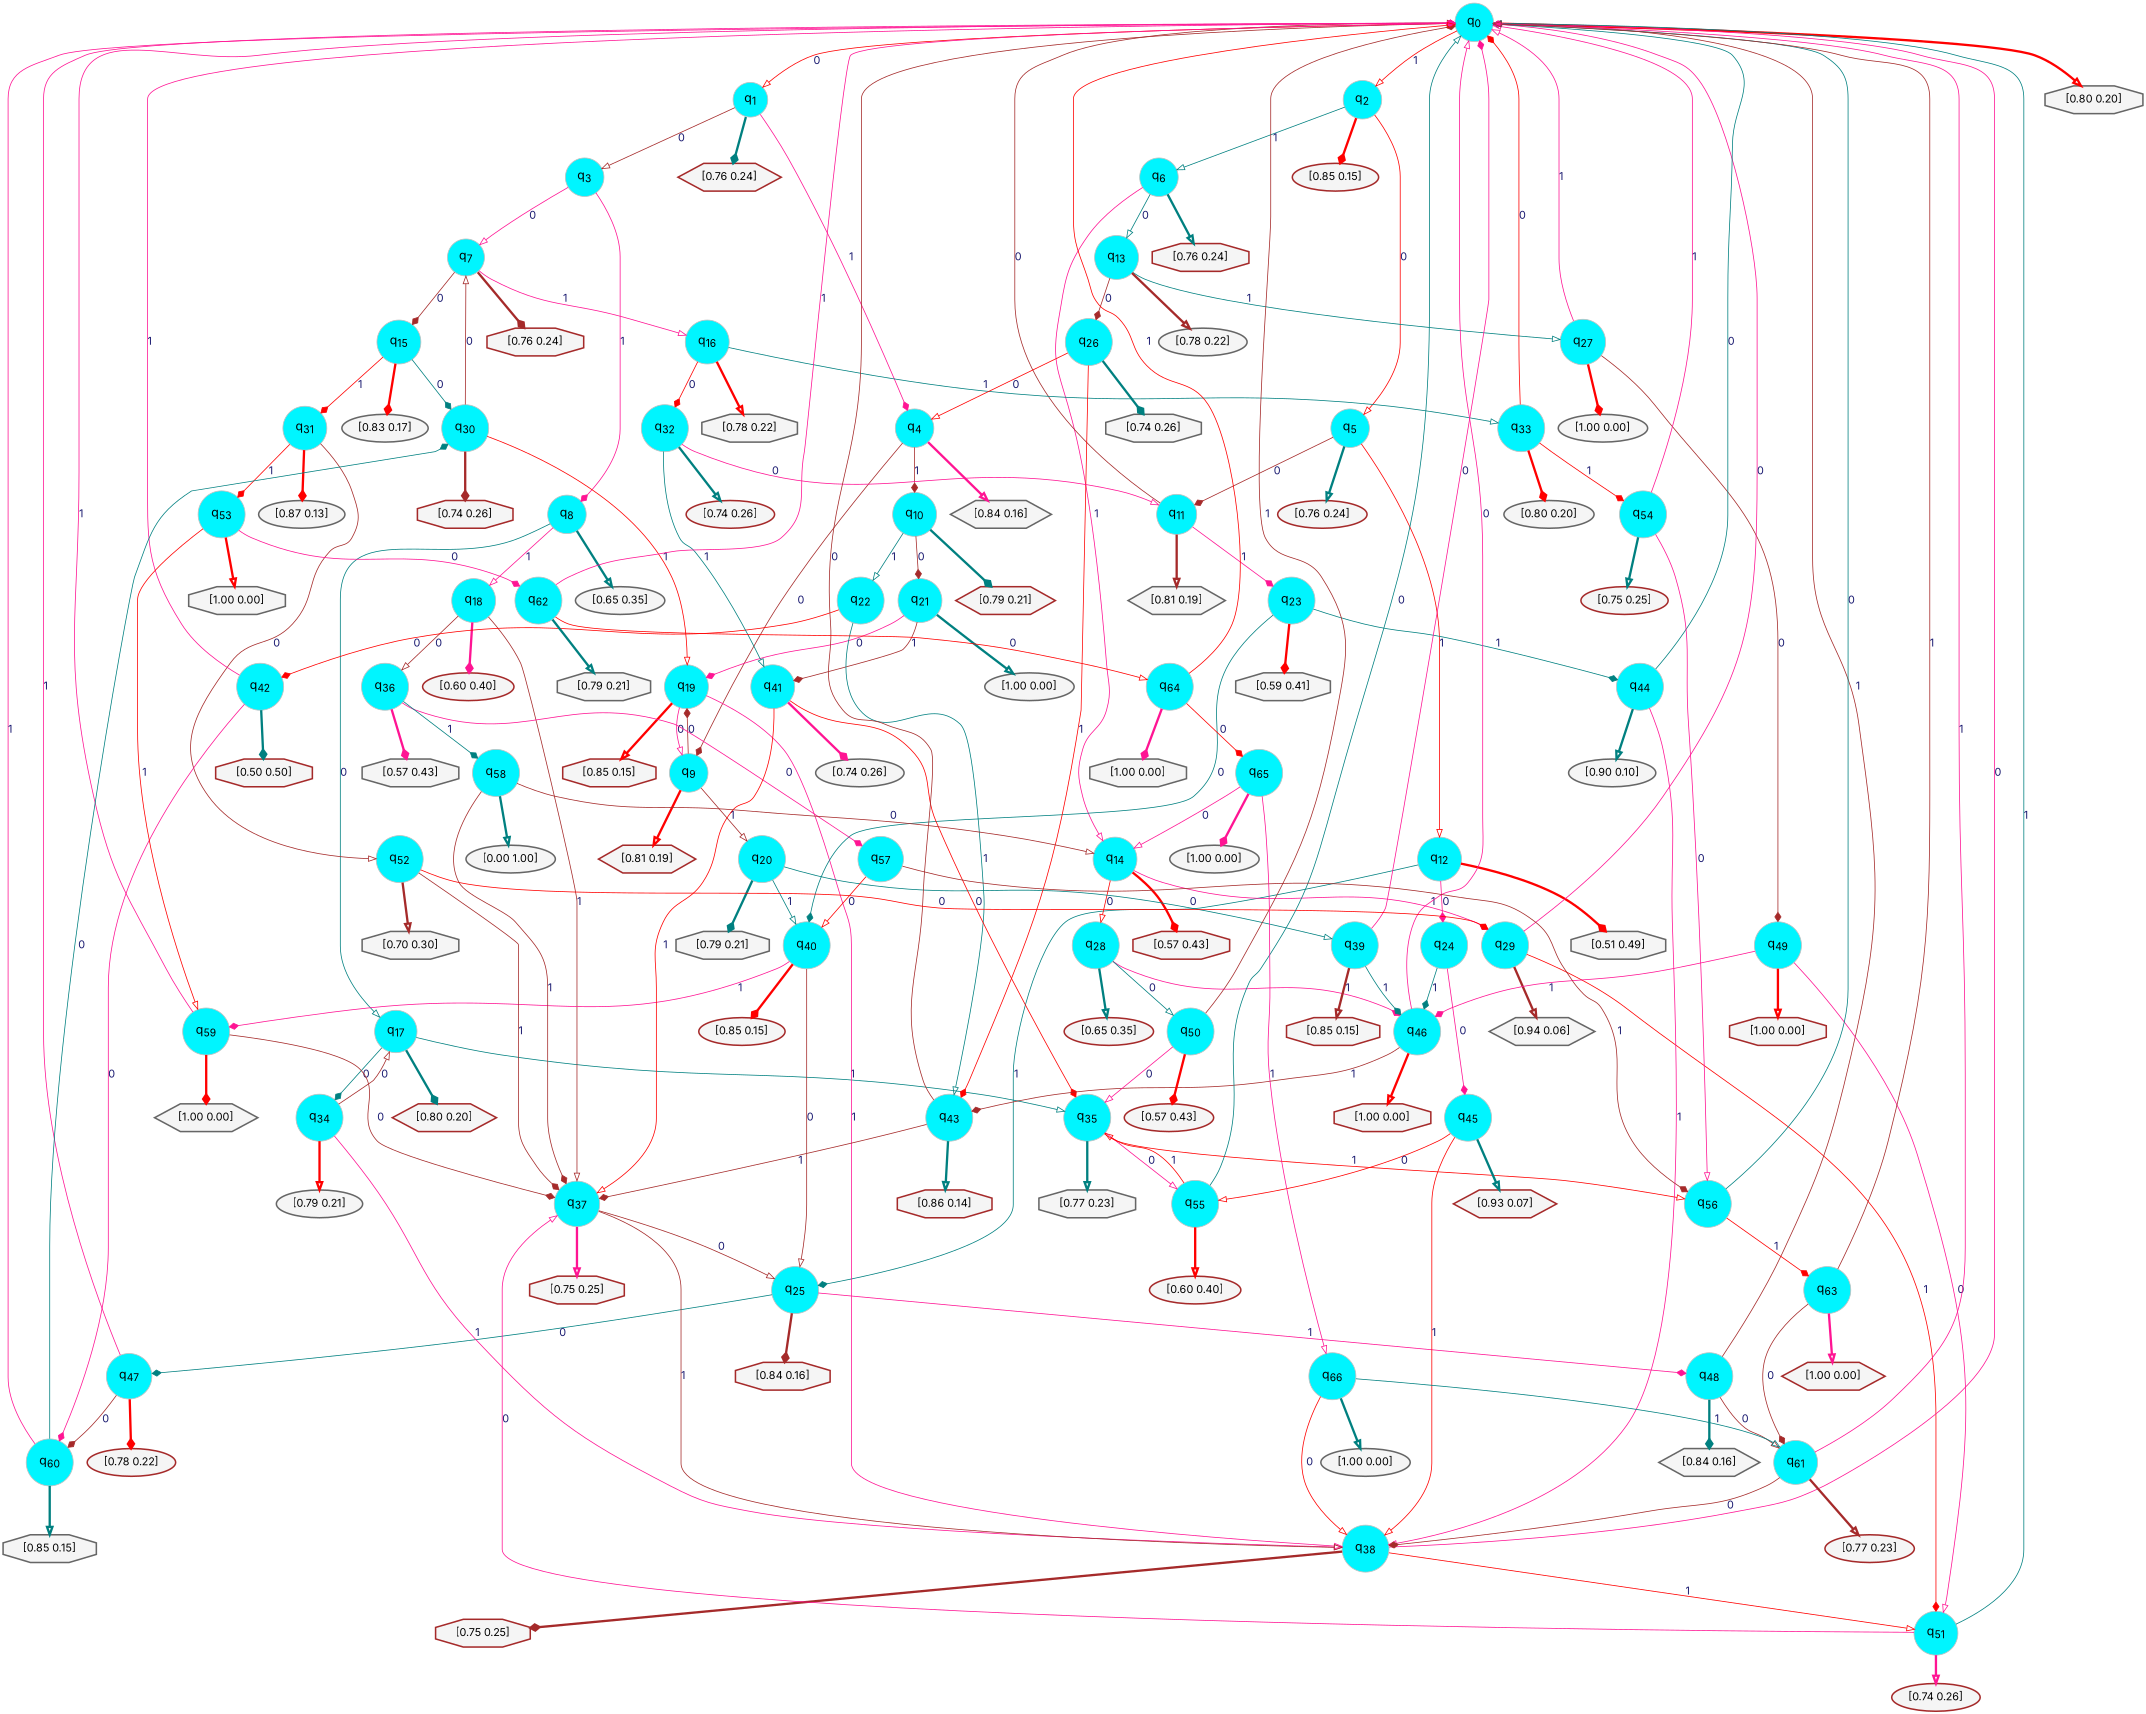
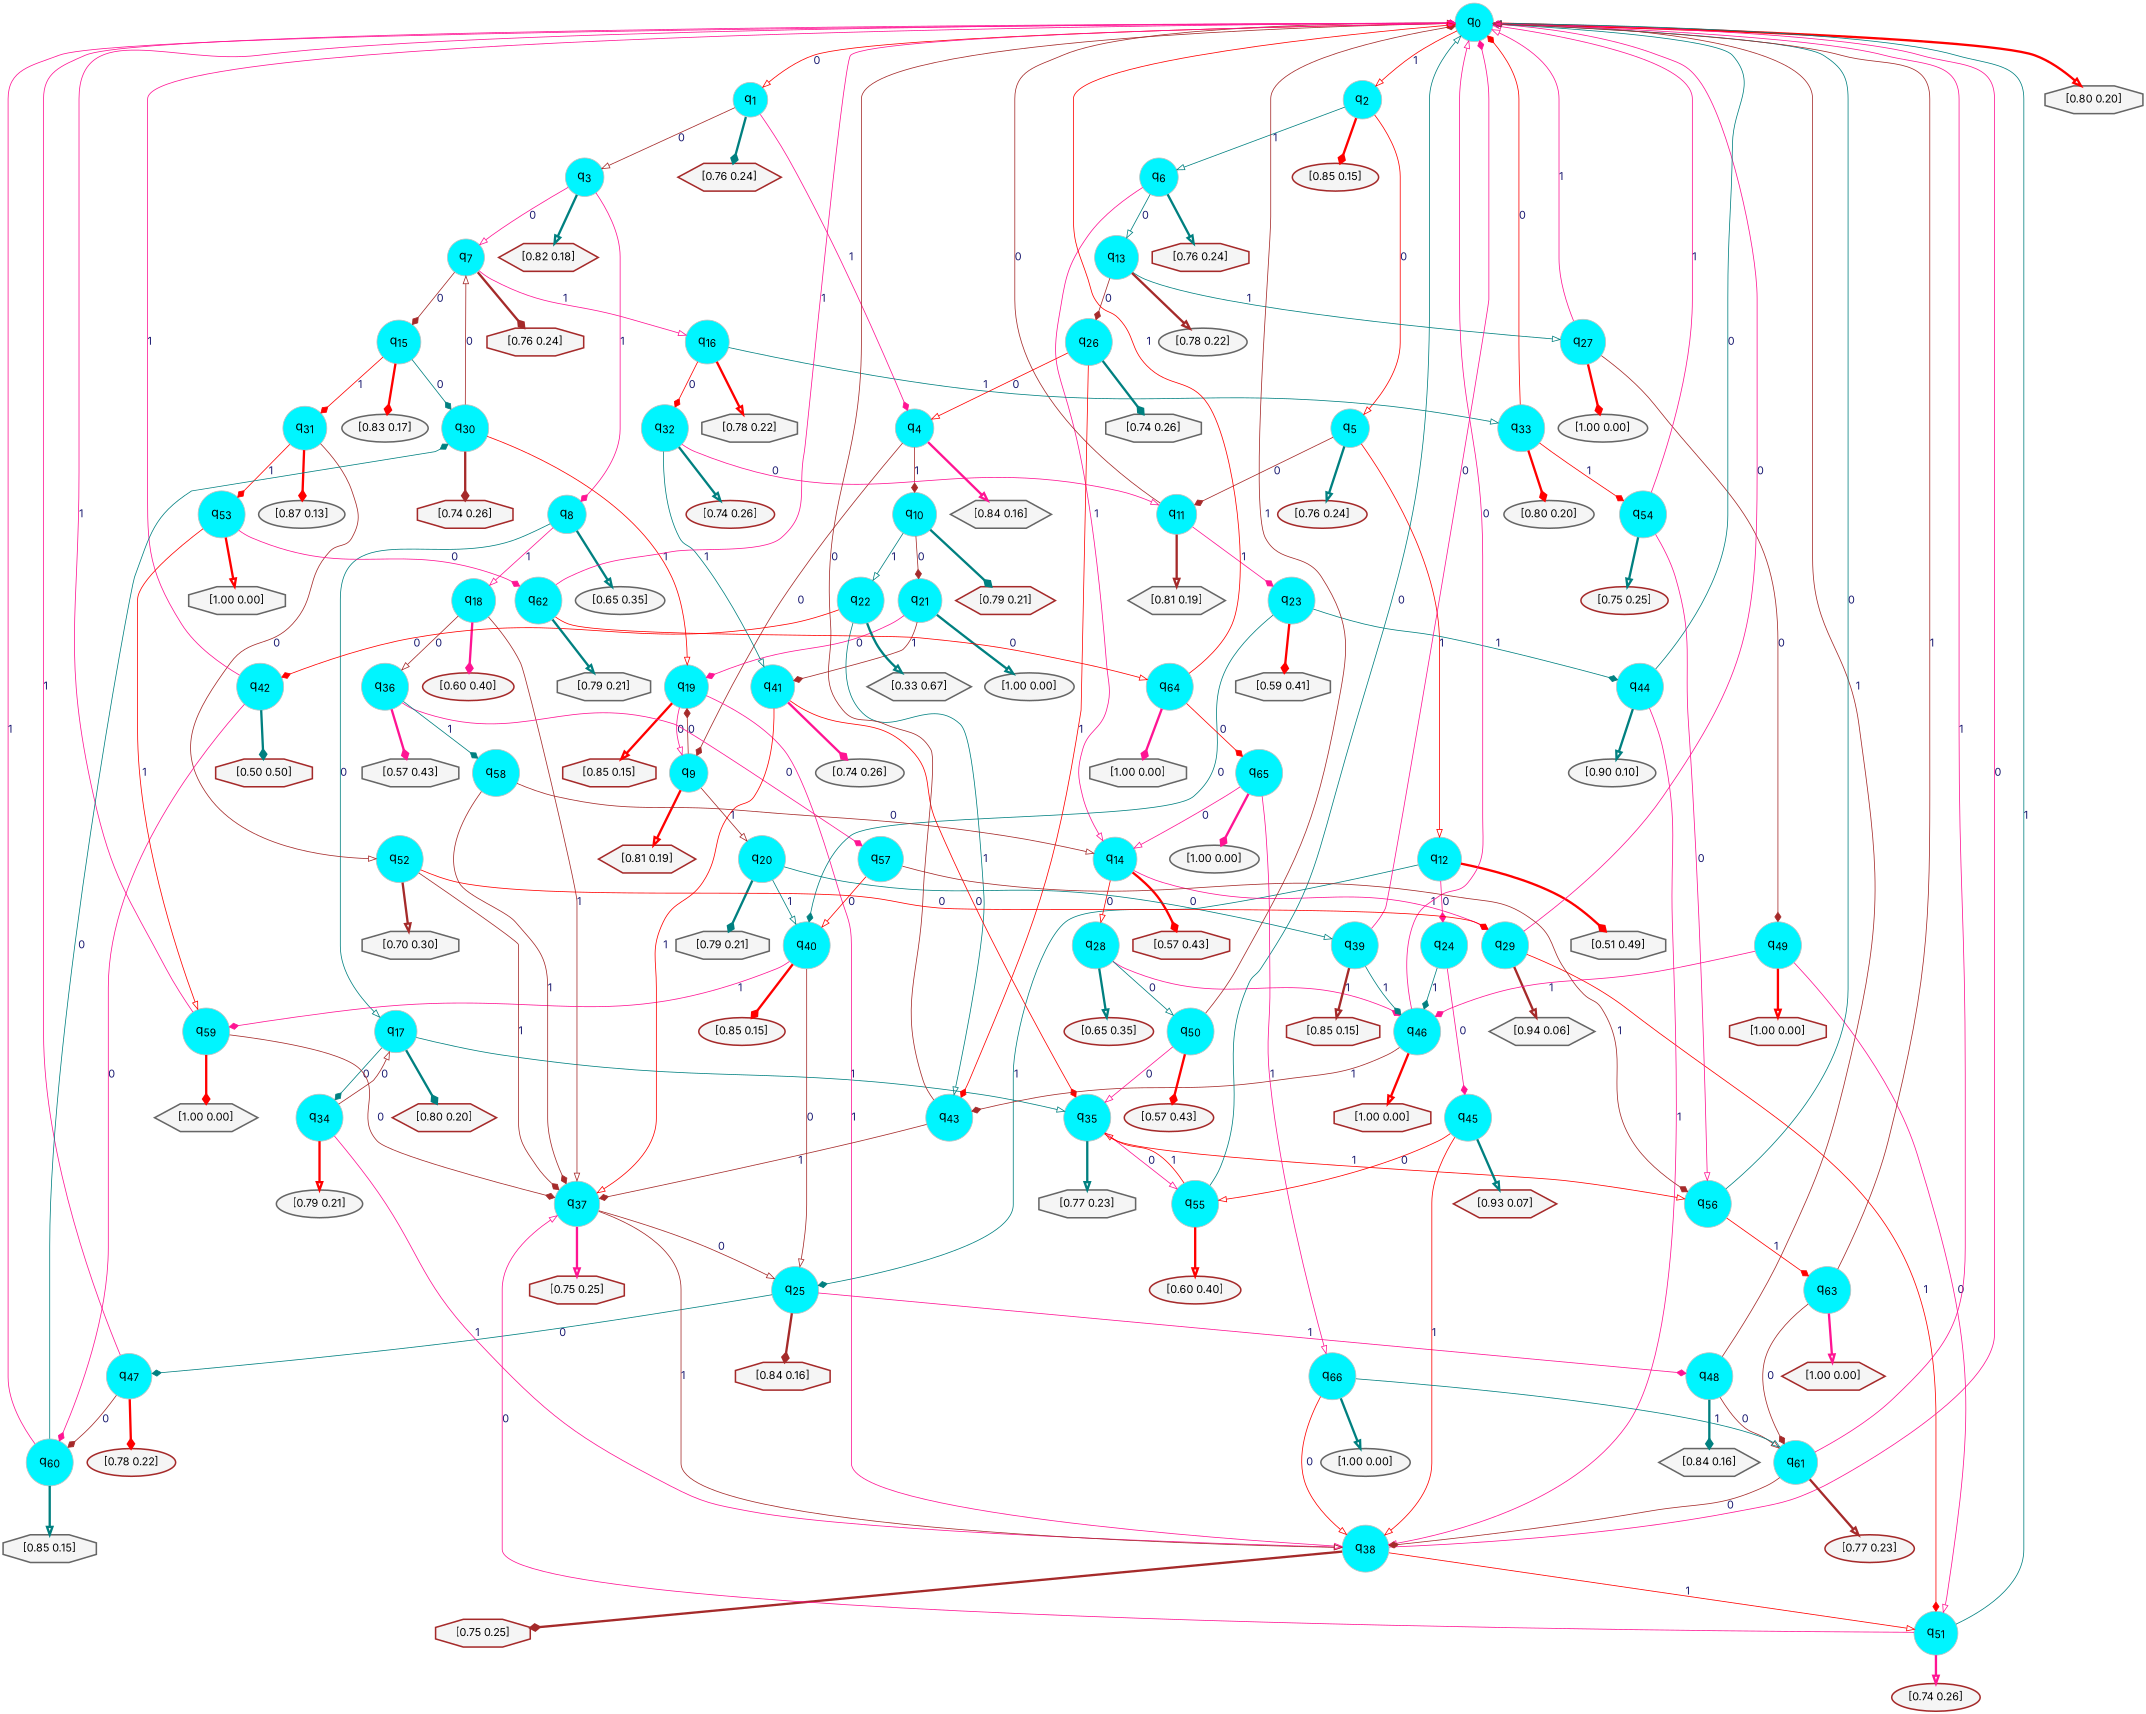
node "[0.82 0.18]": added
node "[0.33 0.67]": added
node "[0.00 1.00]": removed
node "[0.86 0.14]": removed
